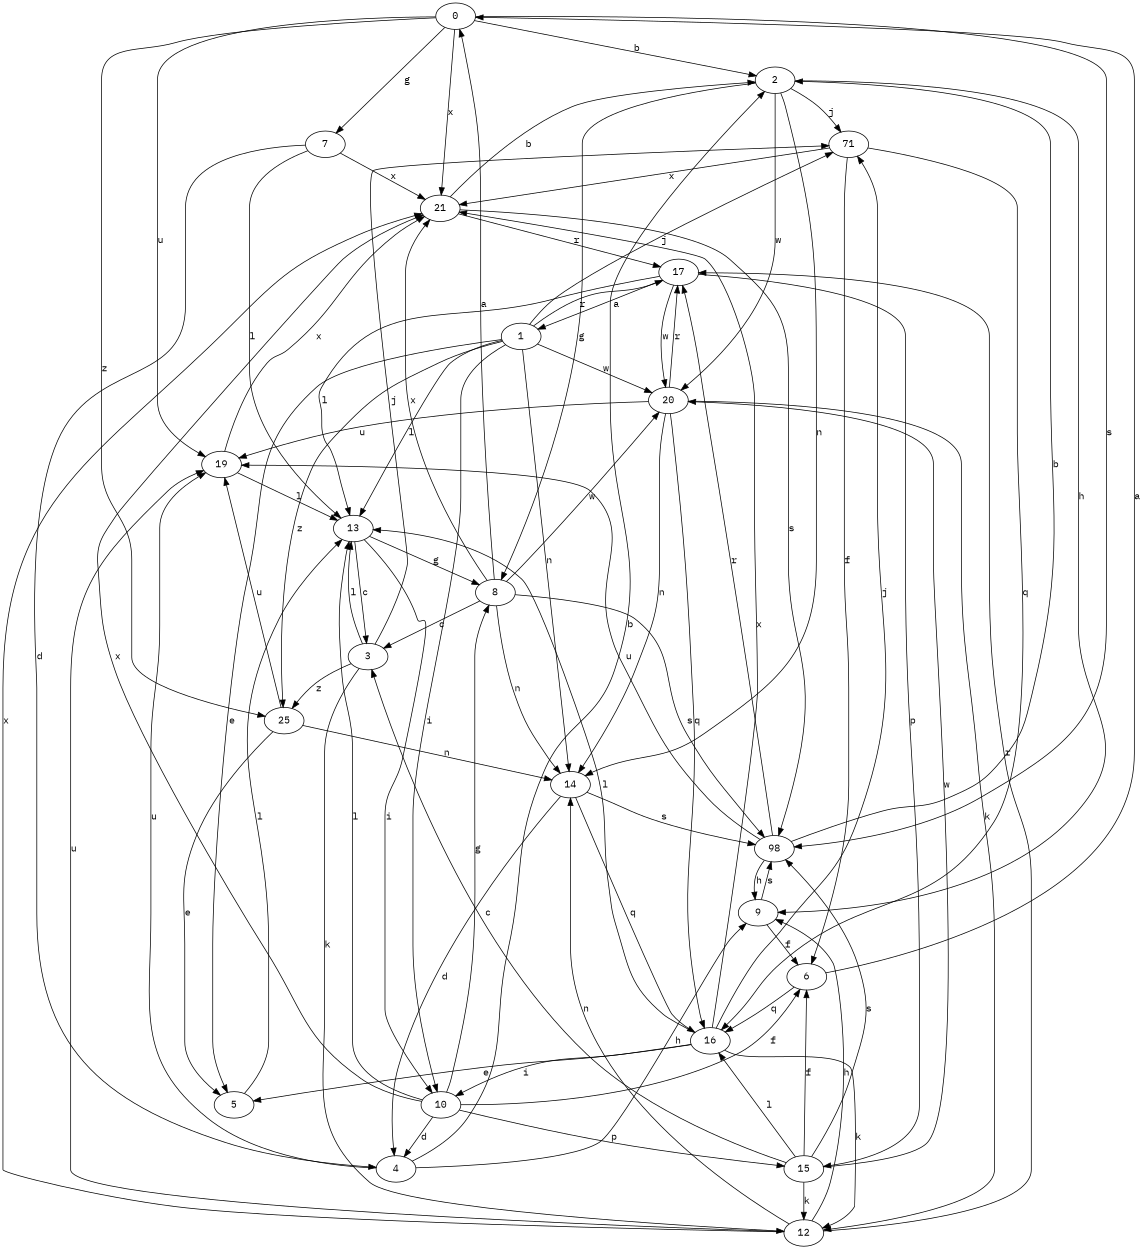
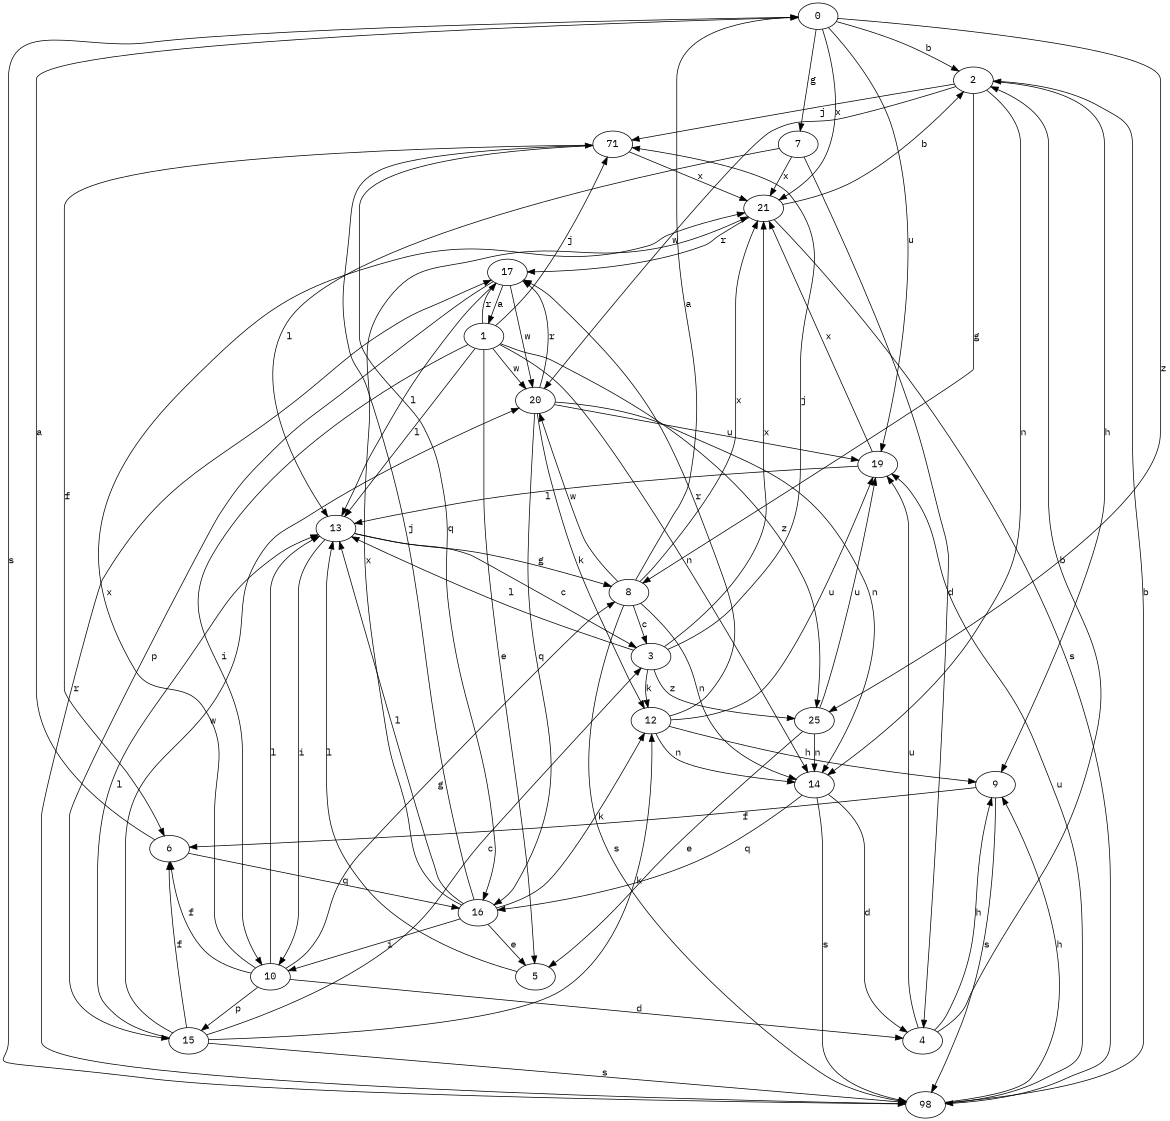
edge "12" -> "21": now "3" -> "21"
edge "15" -> "16": now "15" -> "13"
